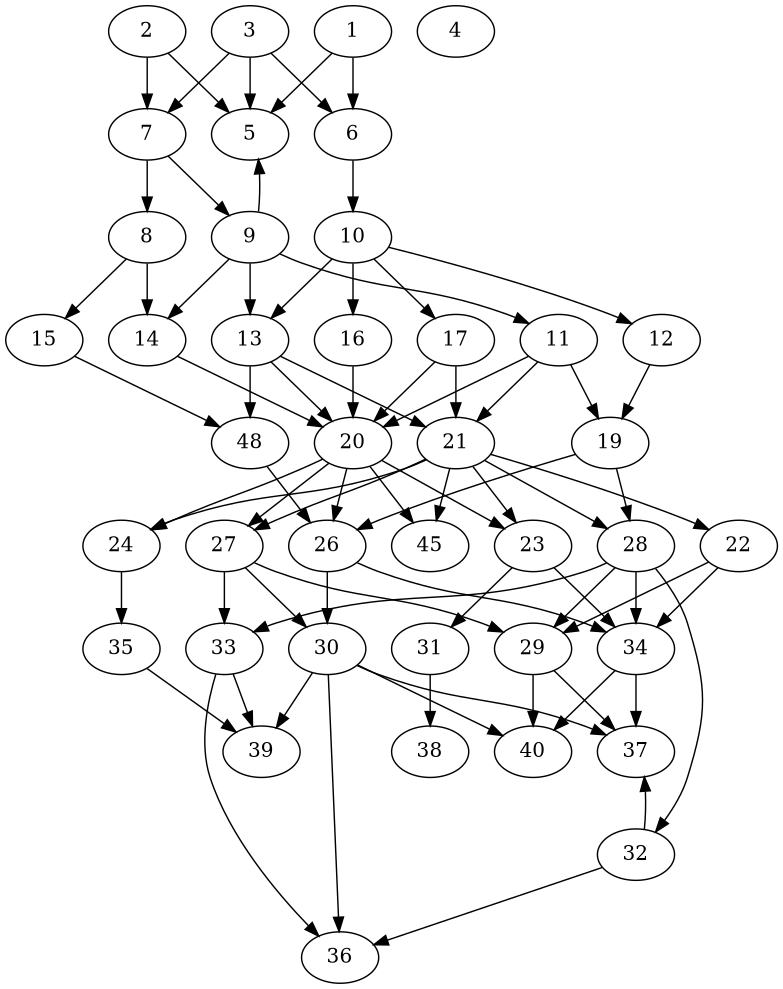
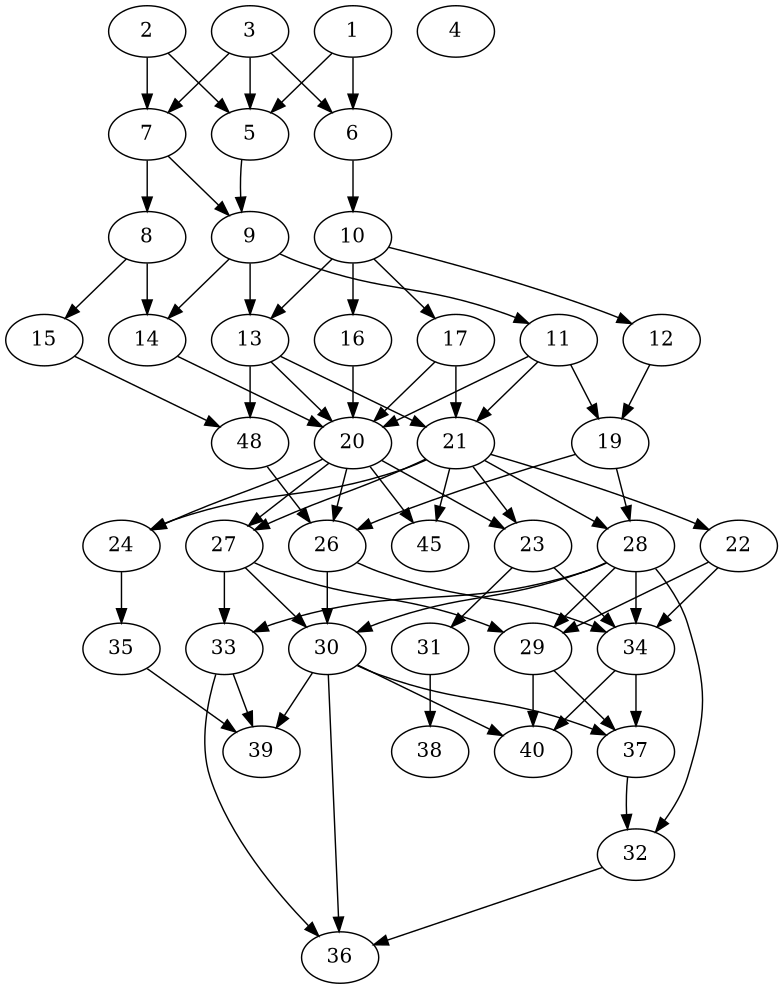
edge "9" -> "5": reversed
edge "28" -> "30": added
edge "32" -> "37": reversed
